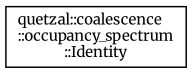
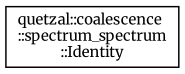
node "quetzal::coalescence ::occupancy_spectrum ::Identity": label "quetzal::coalescence ::occupancy_spectrum ::Identity" -> "quetzal::coalescence ::spectrum_spectrum ::Identity"
